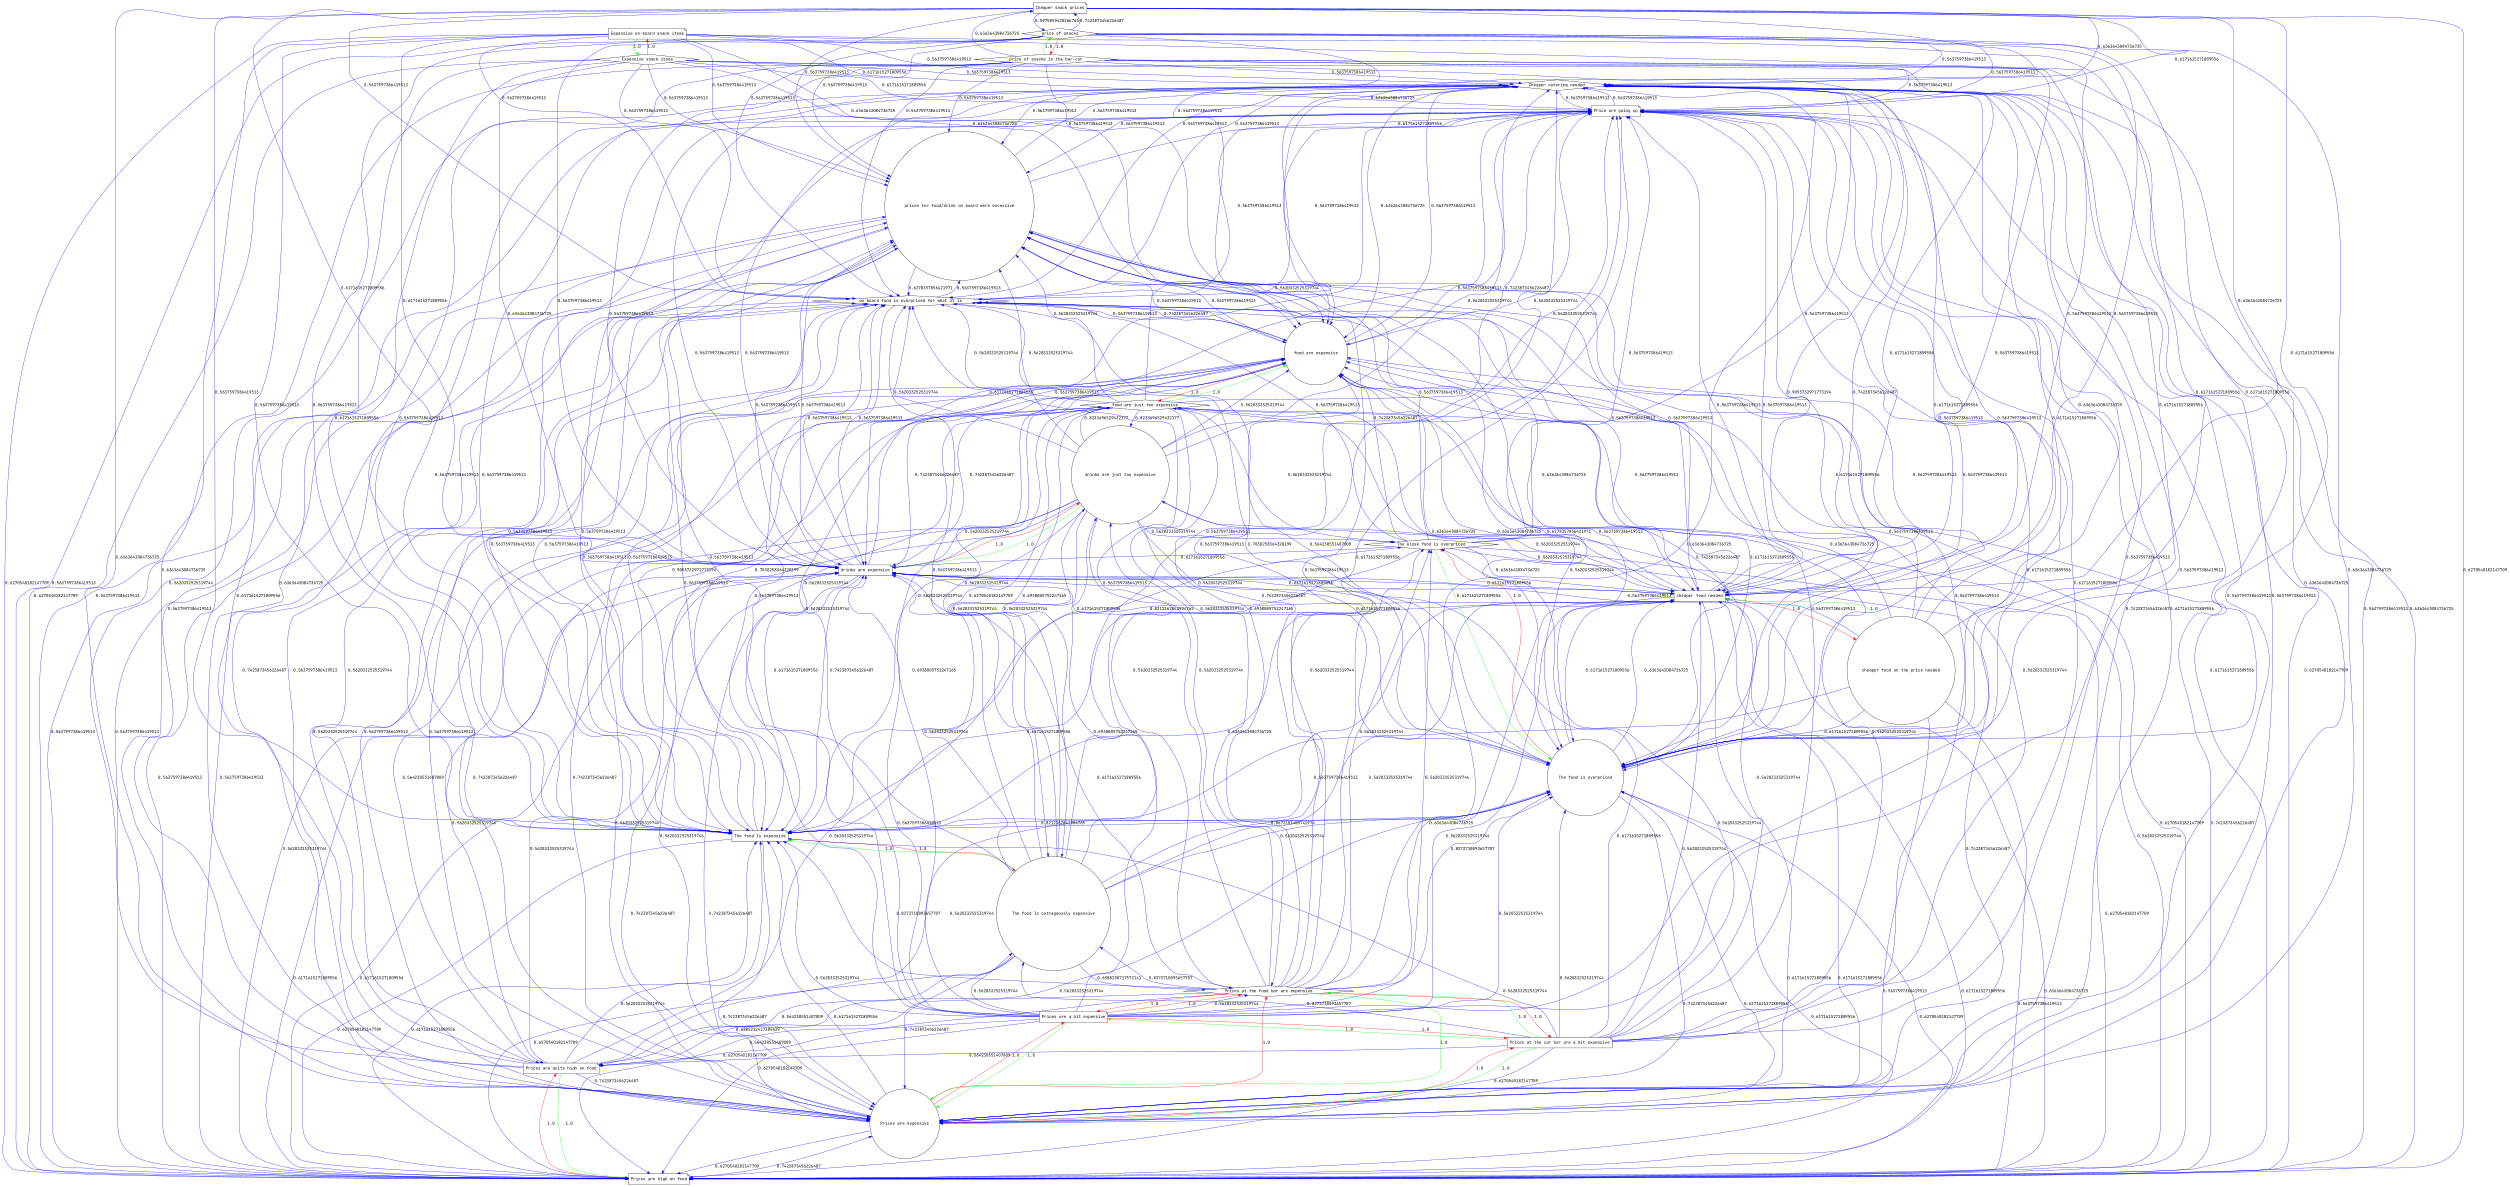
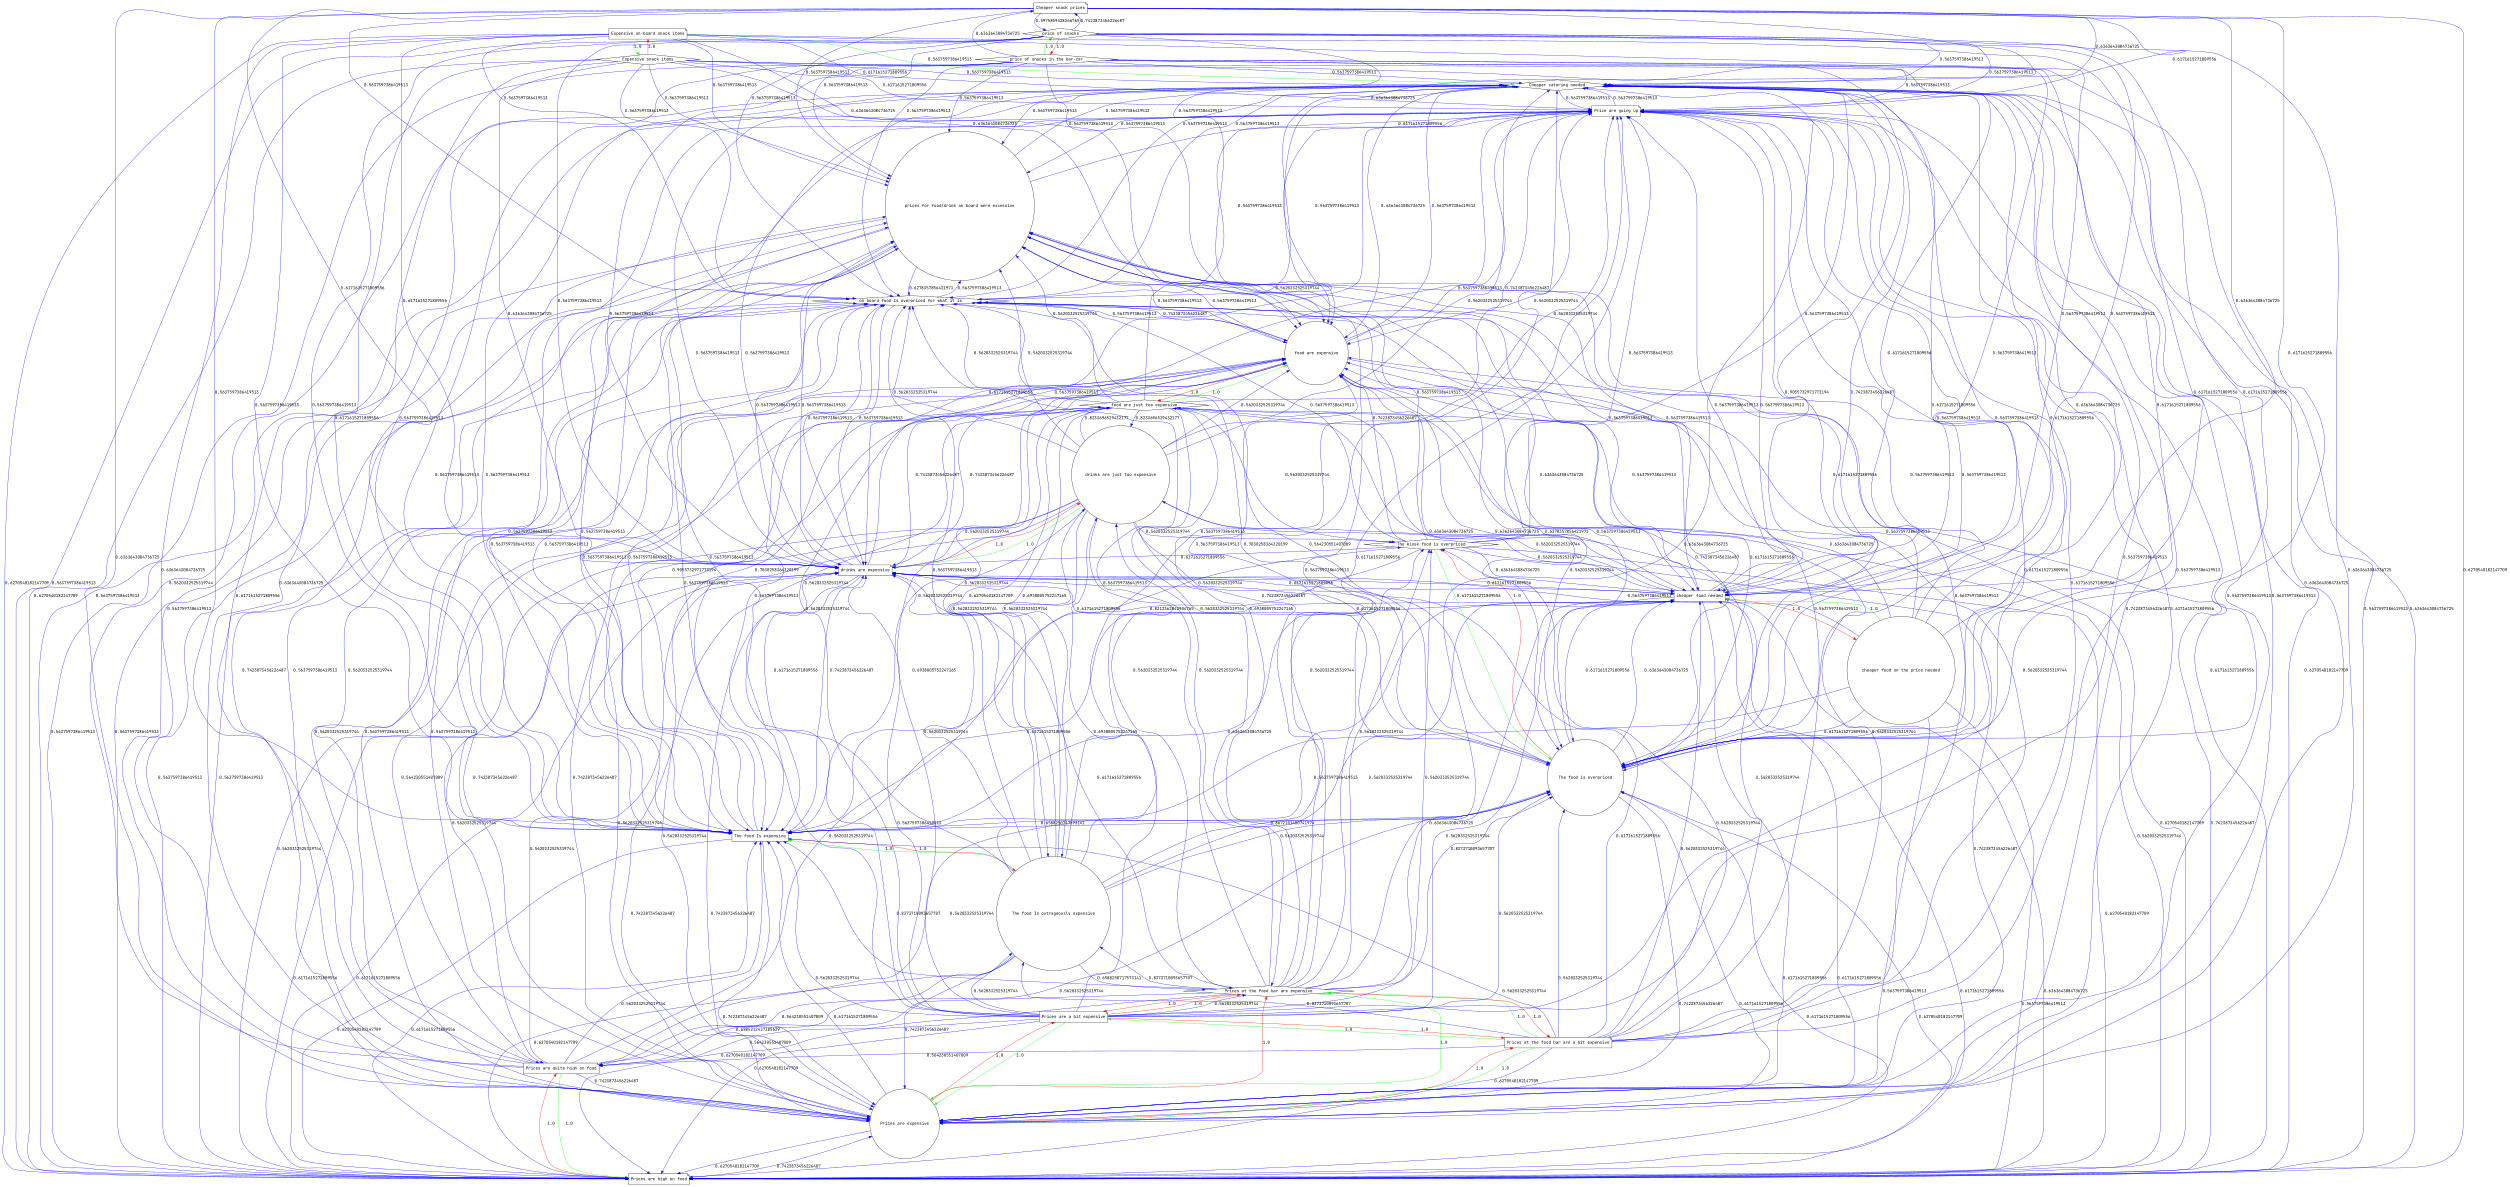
edge "Expensive on-board snack items" -> "Cheaper catering needed": color blue -> green
edge "The food is overpriced" -> "The food Is expensive": label "0.8212362842904765" -> "0.6588250717573141"
node "Prices at the car bar are a bit expensive": label "Prices at the car bar are a bit expensive" -> "Prices at the food bar are a bit expensive"
